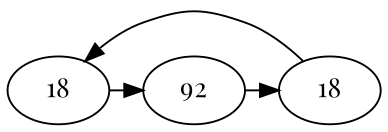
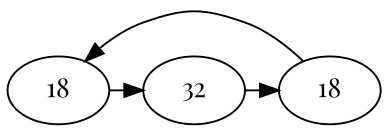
node "92": label "92" -> "32"
